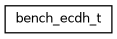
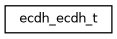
node "bench_ecdh_t": label "bench_ecdh_t" -> "ecdh_ecdh_t"
